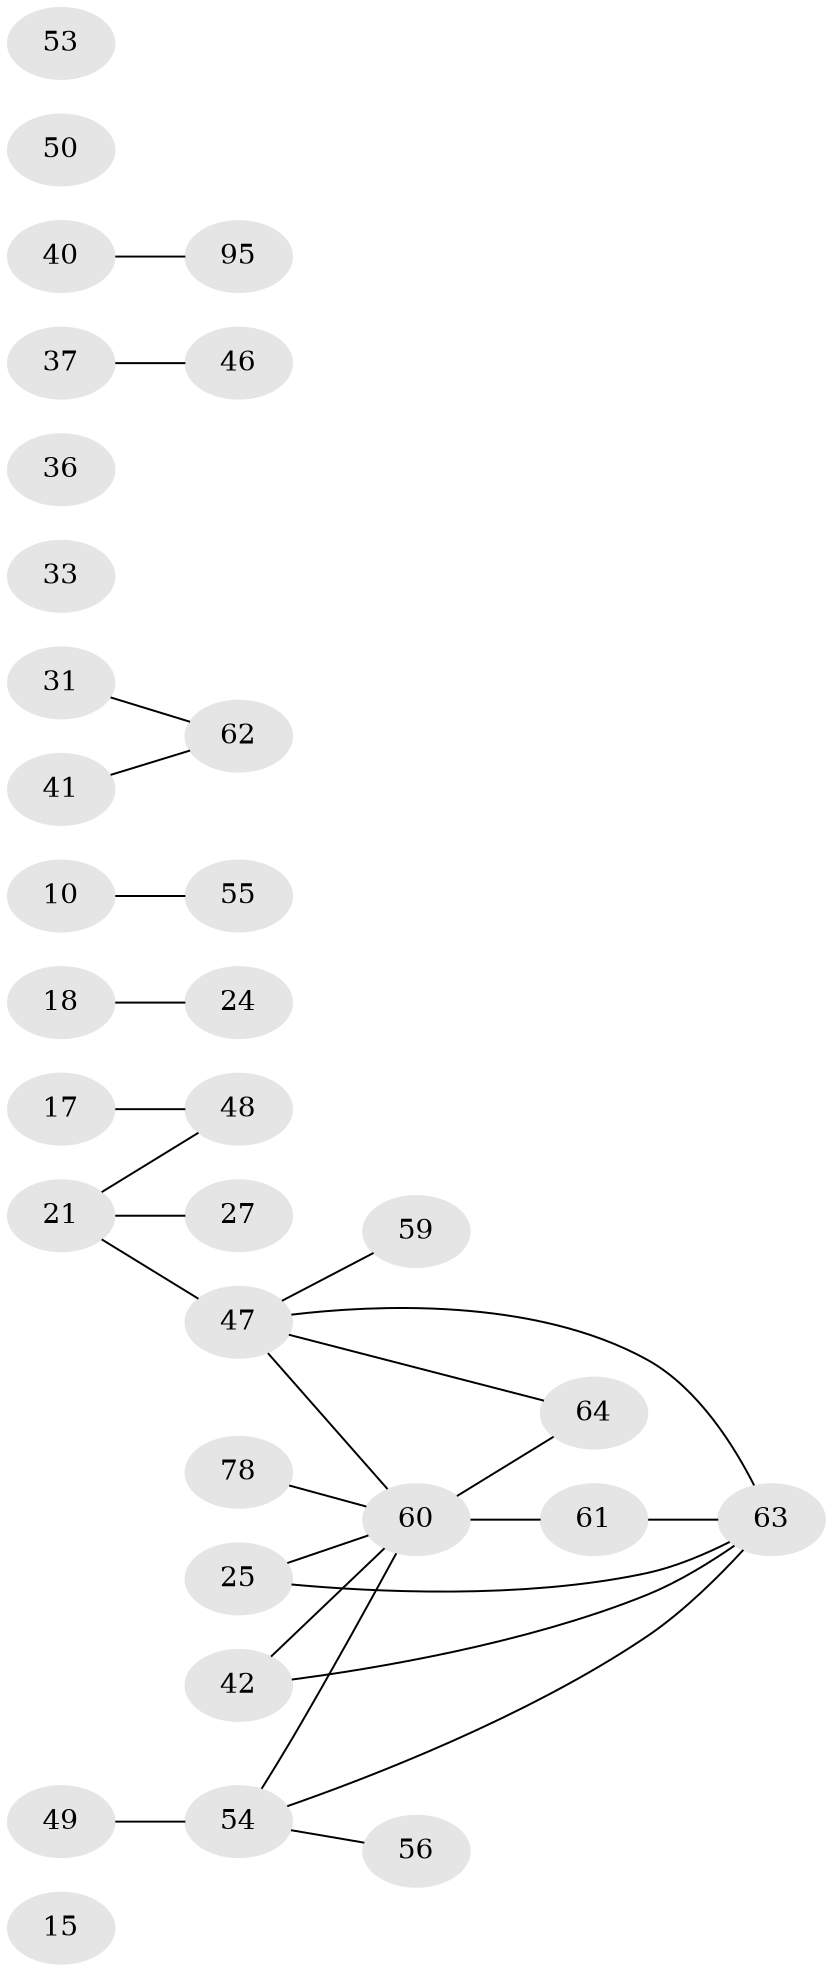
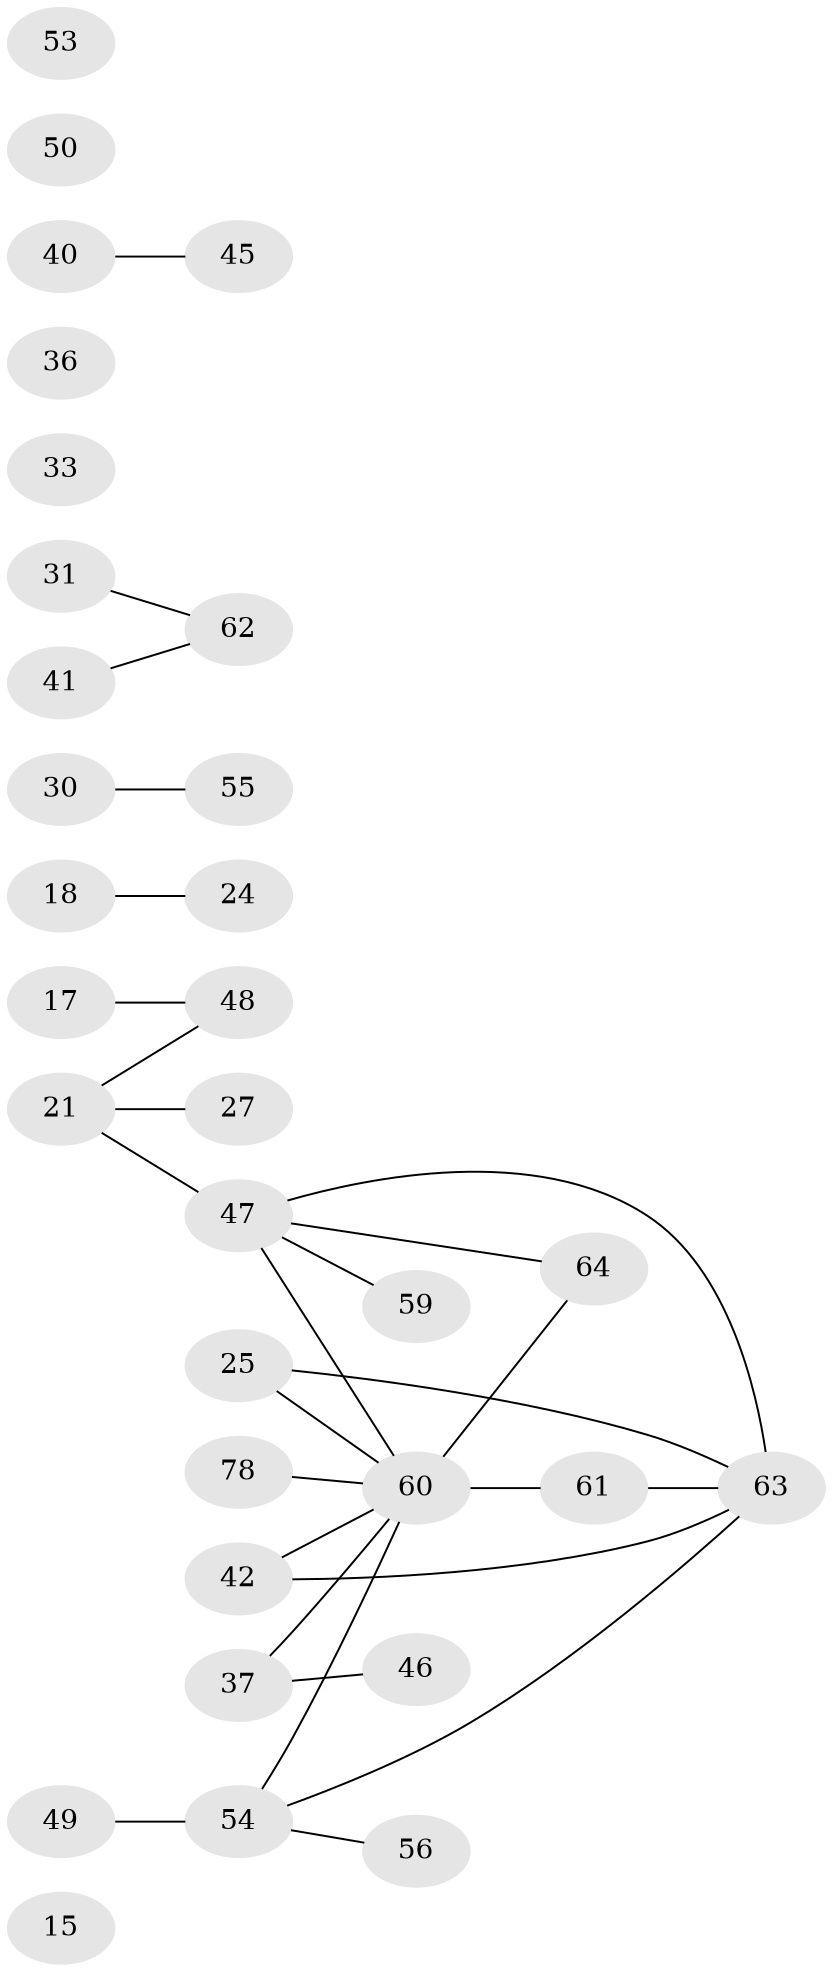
node "95": label "95" -> "45"
node "10": label "10" -> "30"
edge "60" -- "37": added
